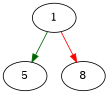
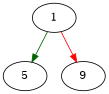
node "8": label "8" -> "9"
